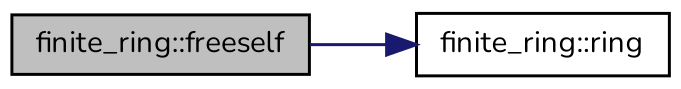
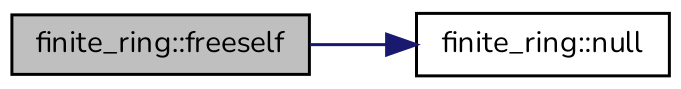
node "finite_ring::ring": label "finite_ring::ring" -> "finite_ring::null"
